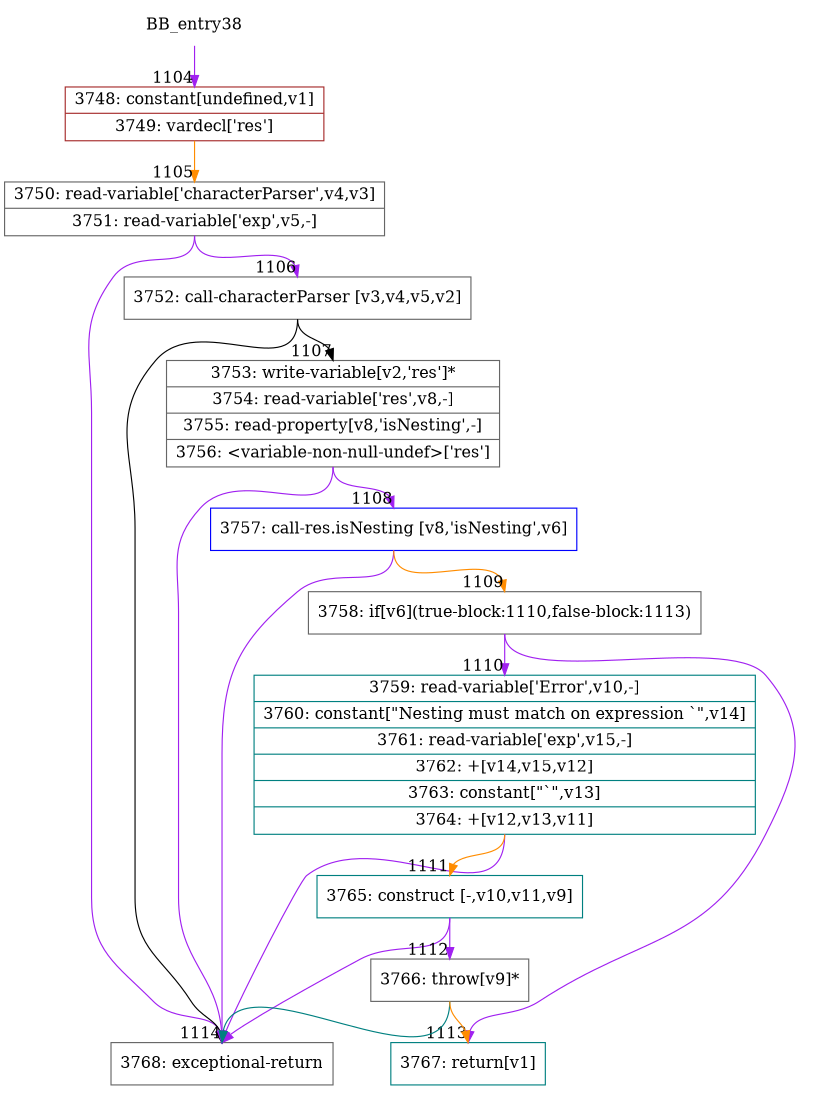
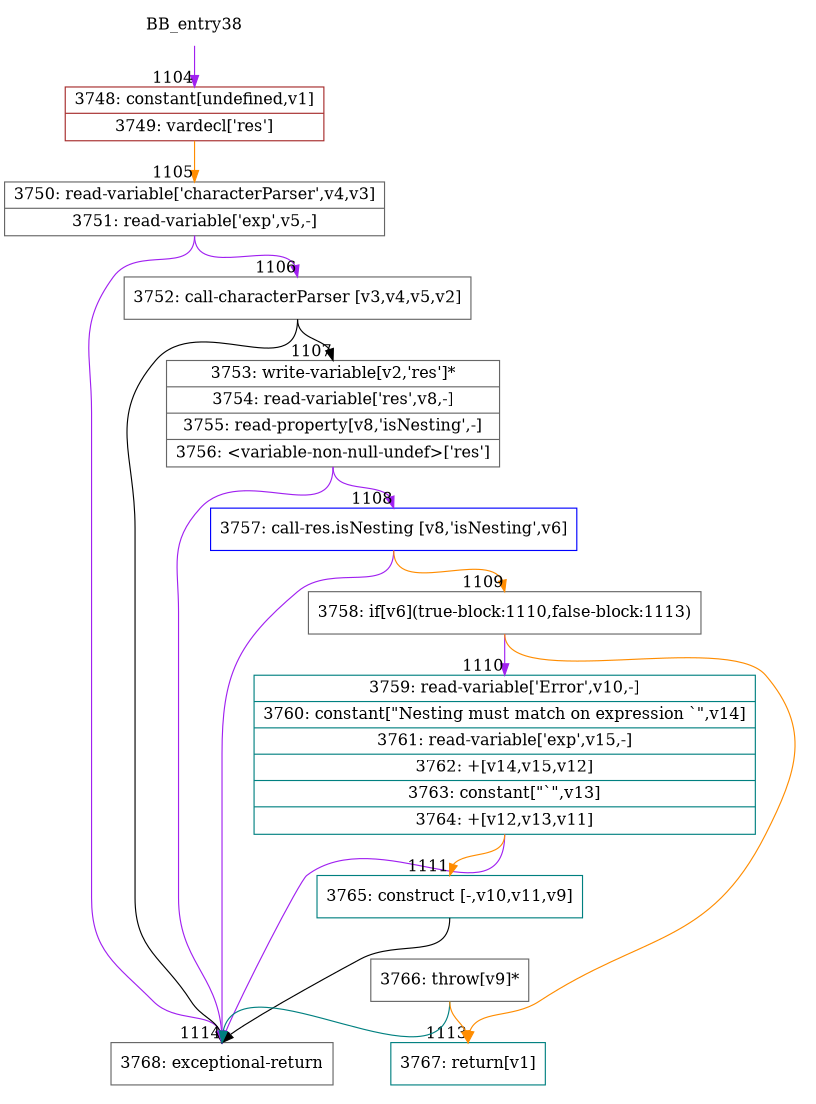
edge "3758: if[v6](true-block:1110,false-block:1113)" -> "3767: return[v1]": color purple -> darkorange
edge "3765: construct [-,v10,v11,v9]" -> "3766: throw[v9]*": removed
edge "3765: construct [-,v10,v11,v9]" -> "3768: exceptional-return": color purple -> black
